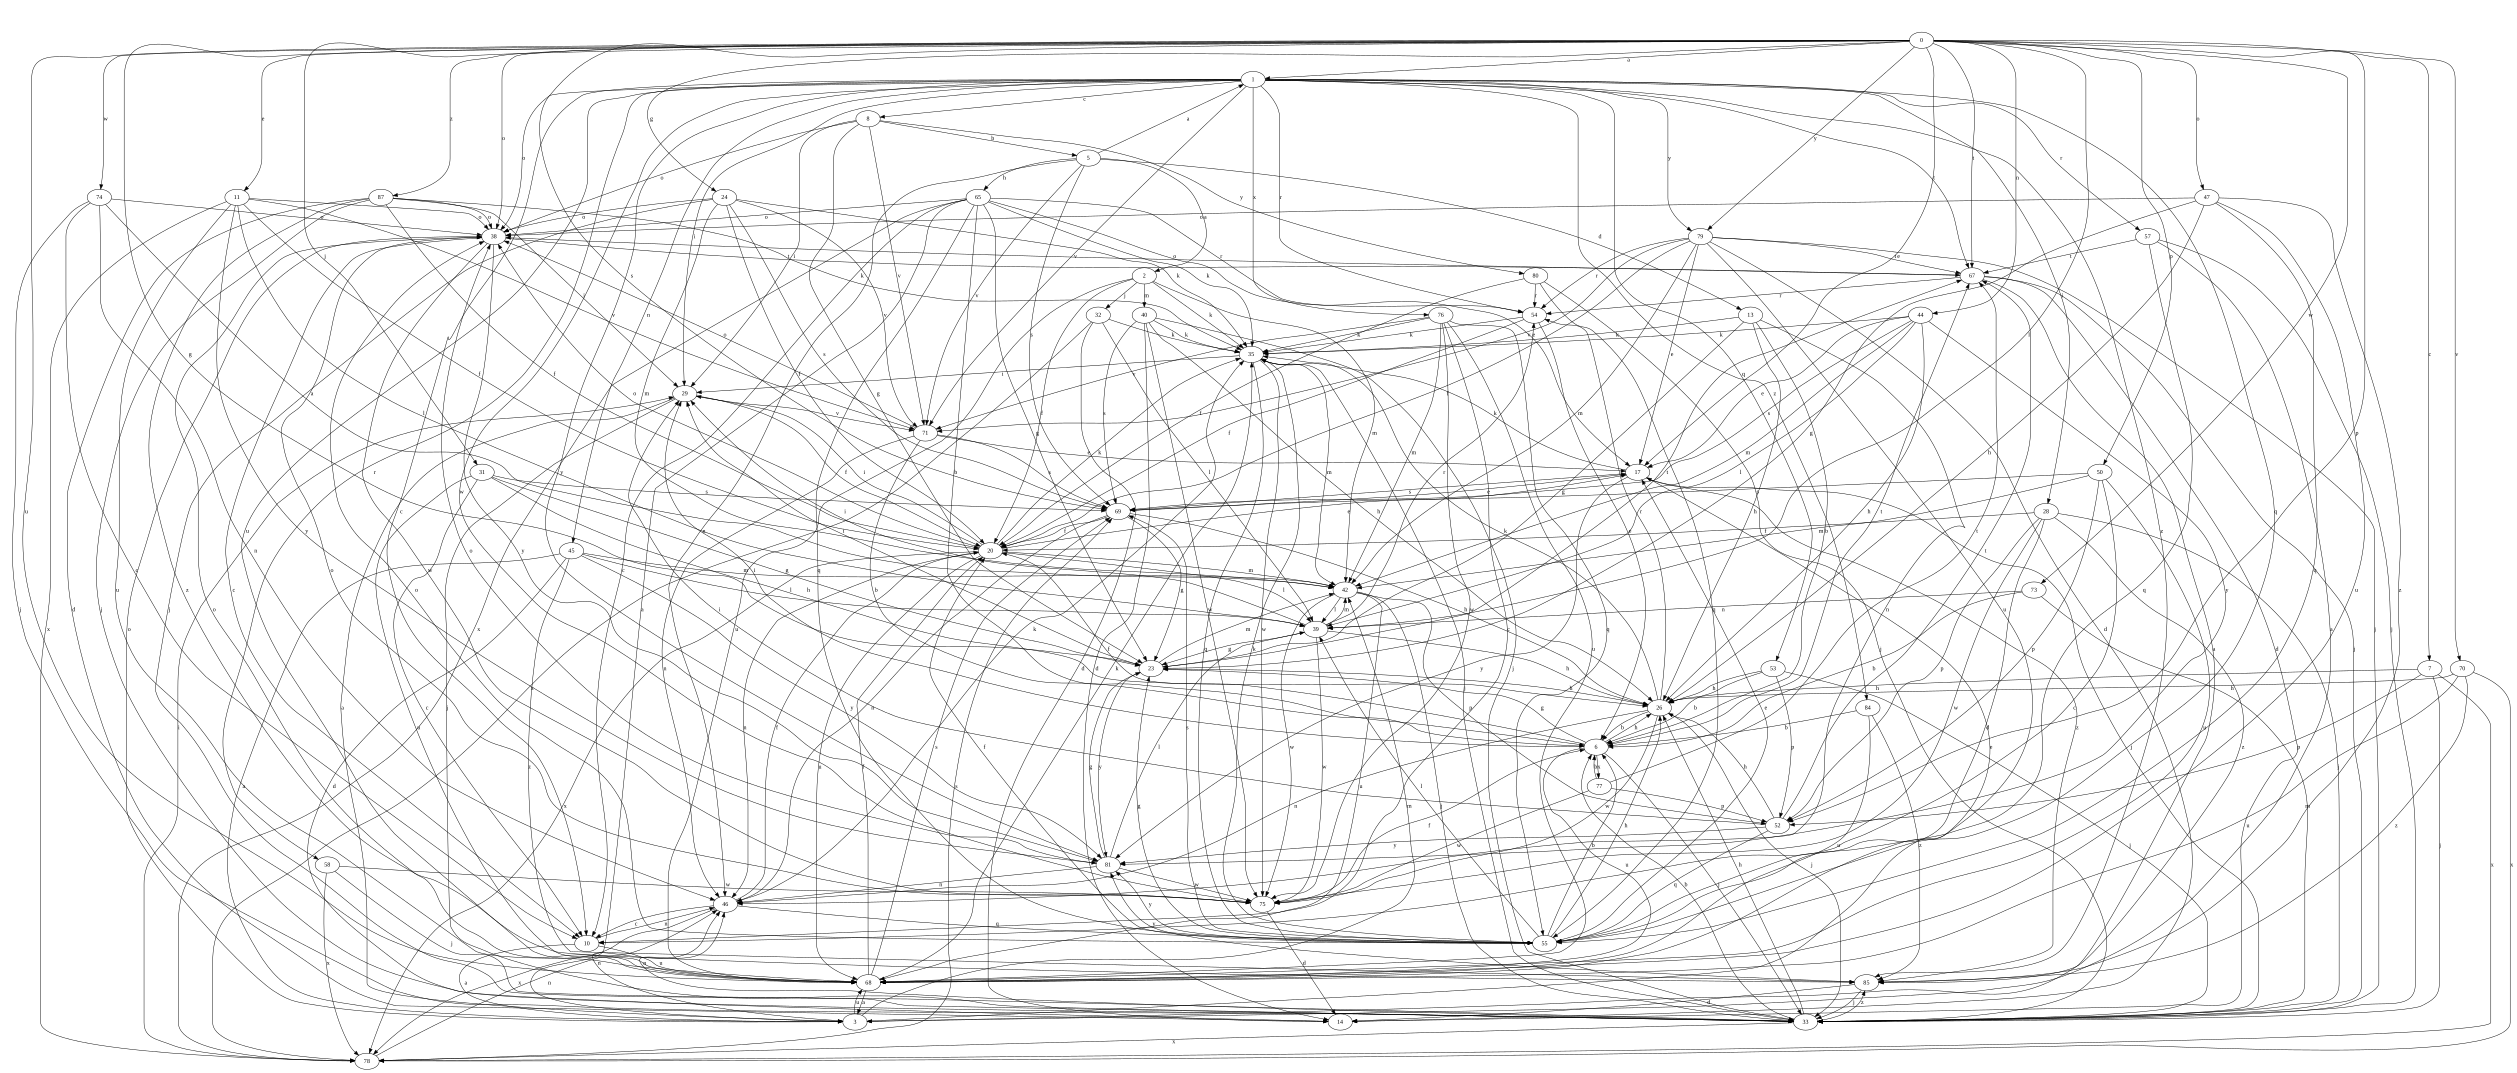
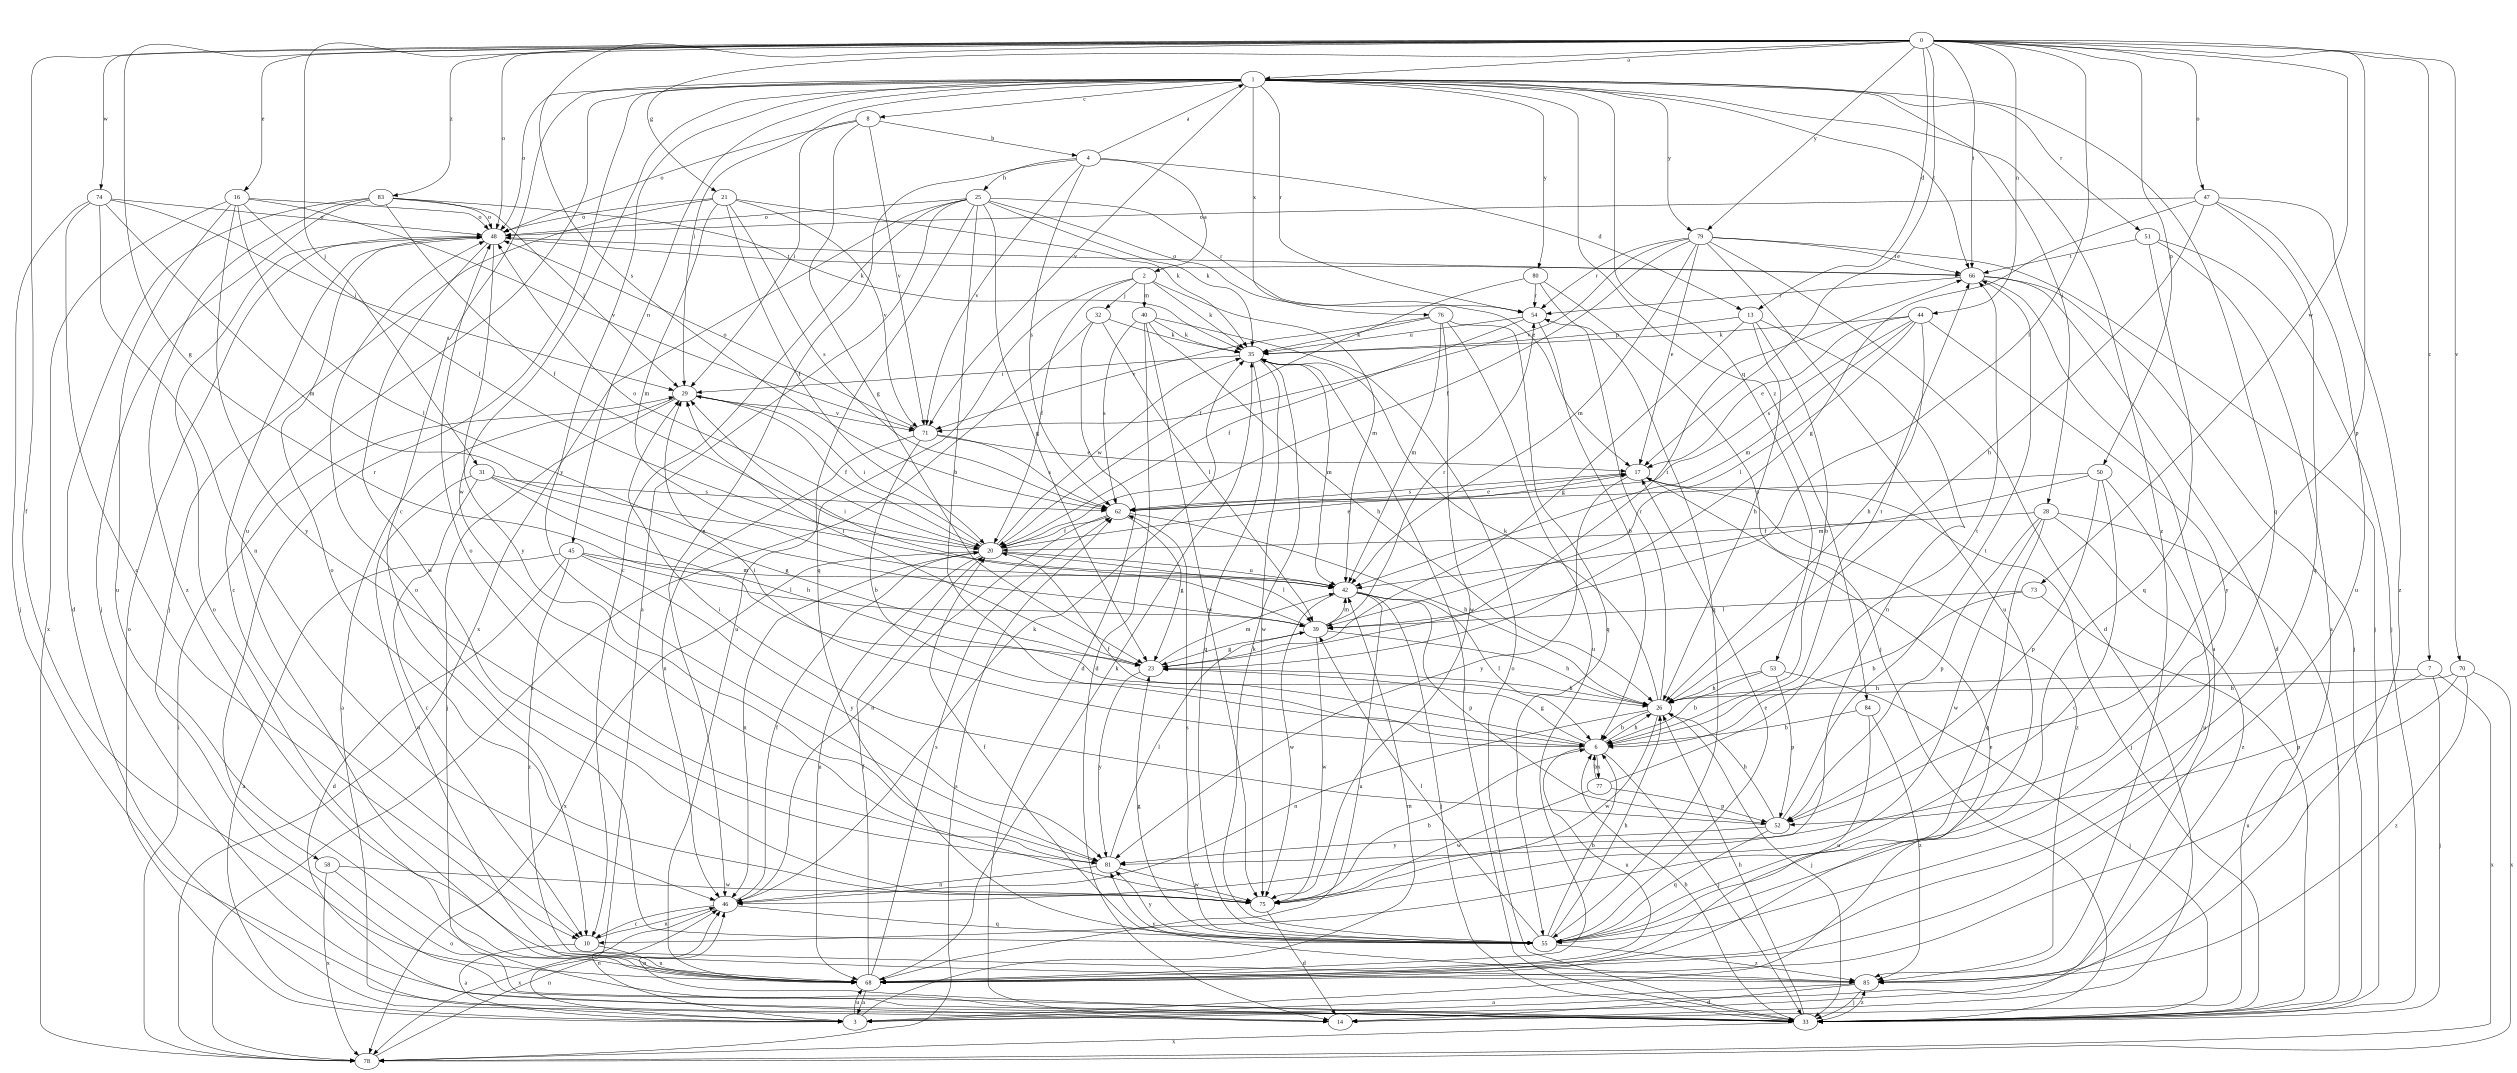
node "5": label "5" -> "4"
edge "8" -> "80": now "1" -> "80"
node "11": label "11" -> "16"
node "87": label "87" -> "83"
node "24": label "24" -> "21"
node "65": label "65" -> "25"
edge "0" -> "13": added, label "d"
node "38": label "38" -> "48"
node "57": label "57" -> "51"
node "67": label "67" -> "66"
edge "74" -> "29": added, label "i"
edge "54" -> "35": label "k" -> "u"
edge "13" -> "35": label "k" -> "p"
edge "74" -> "42": label "a" -> "m"
edge "17" -> "35": removed, label "k"
edge "20" -> "35": label "k" -> "w"
edge "0" -> "68": label "u" -> "f"
node "69": label "69" -> "62"
edge "54" -> "6": label "e" -> "b"
edge "20" -> "42": label "m" -> "u"
edge "42" -> "39": now "42" -> "6"
edge "73" -> "39": label "n" -> "l"
edge "40" -> "33": label "j" -> "o"
edge "28" -> "55": label "d" -> "q"
edge "81" -> "23": removed, label "g"
edge "73" -> "33": label "m" -> "j"
edge "75" -> "6": label "f" -> "b"
edge "76" -> "10": removed, label "c"
edge "58" -> "33": label "j" -> "o"
edge "55" -> "85": added, label "z"
edge "85" -> "3": added, label "a"
